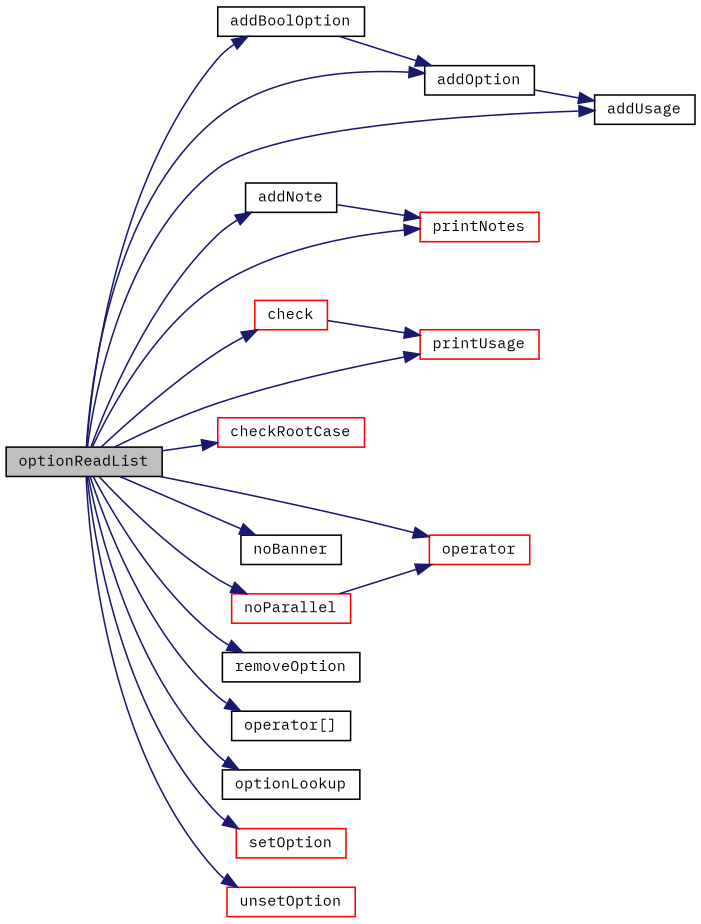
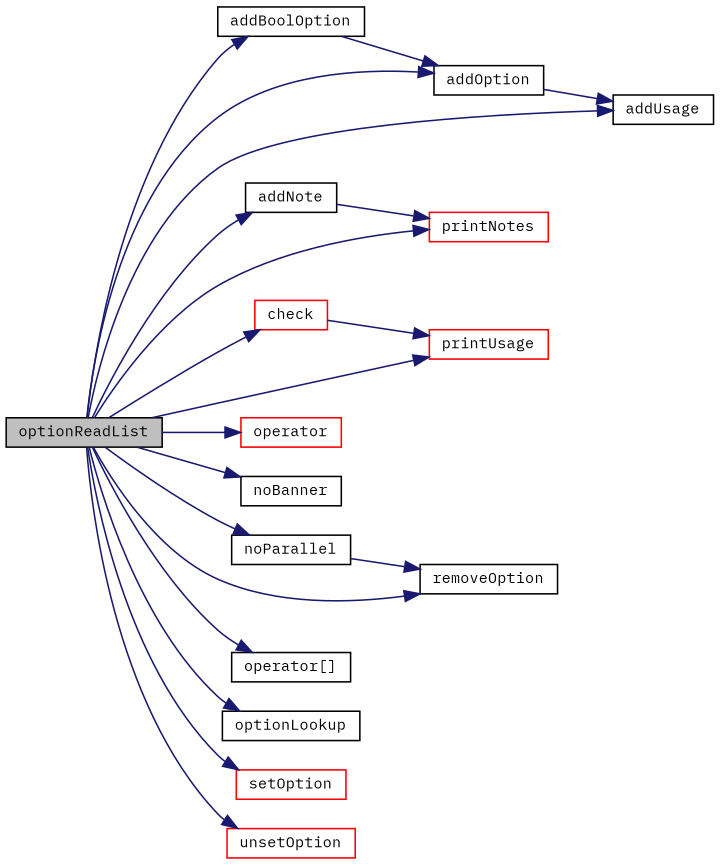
node "checkRootCase": removed
edge "noParallel" -> "operator": now "noParallel" -> "removeOption"
node "noParallel": color red -> black
